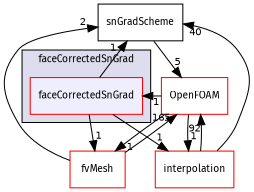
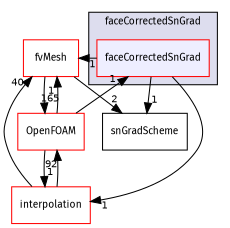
edge "snGradScheme" -> "OpenFOAM": removed
edge "interpolation" -> "snGradScheme": now "interpolation" -> "fvMesh"
